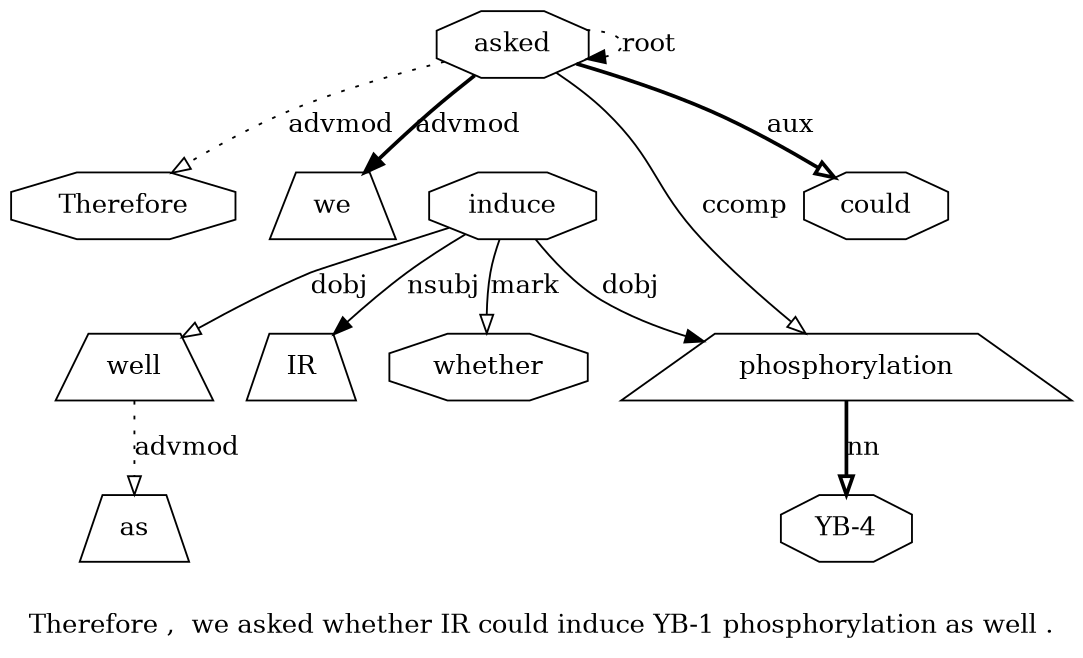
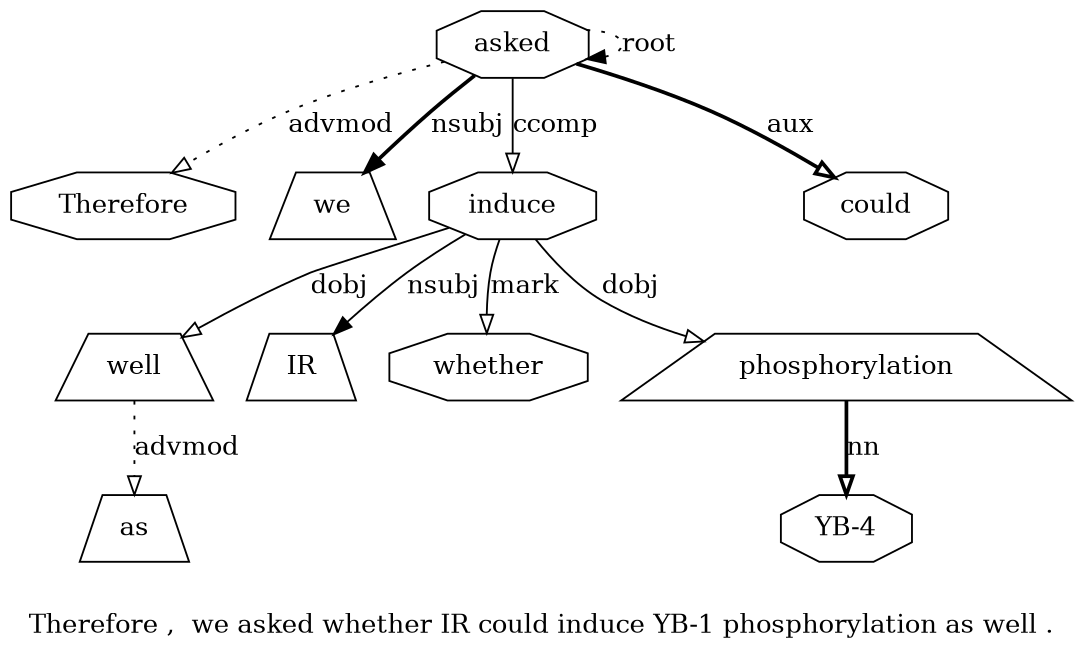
edge "asked" -> "we": label "advmod" -> "nsubj"
edge "asked" -> "phosphorylation": now "asked" -> "induce"
edge "induce" -> "phosphorylation": arrowhead normal -> onormal
